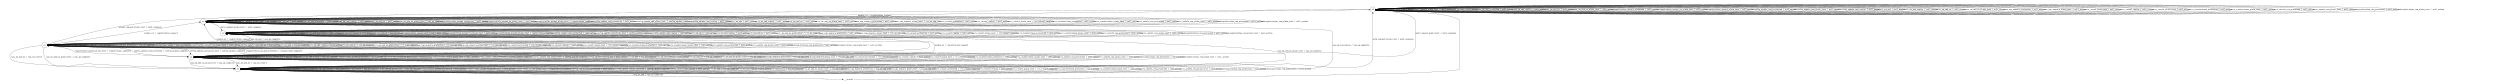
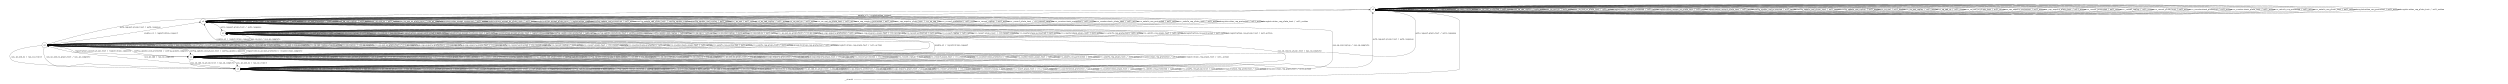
edge "s3" -> "s0": label "accept_request_plain_text / auth_response" -> "auth_request_plain_text / auth_response"
edge "s5" -> "__start4": now "s5" -> "s3"
